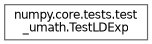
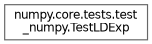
node "numpy.core.tests.test _umath.TestLDExp": label "numpy.core.tests.test _umath.TestLDExp" -> "numpy.core.tests.test _numpy.TestLDExp"
